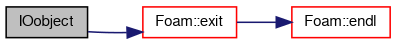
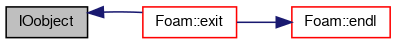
edge "IOobject" -> "Foam::exit": reversed
